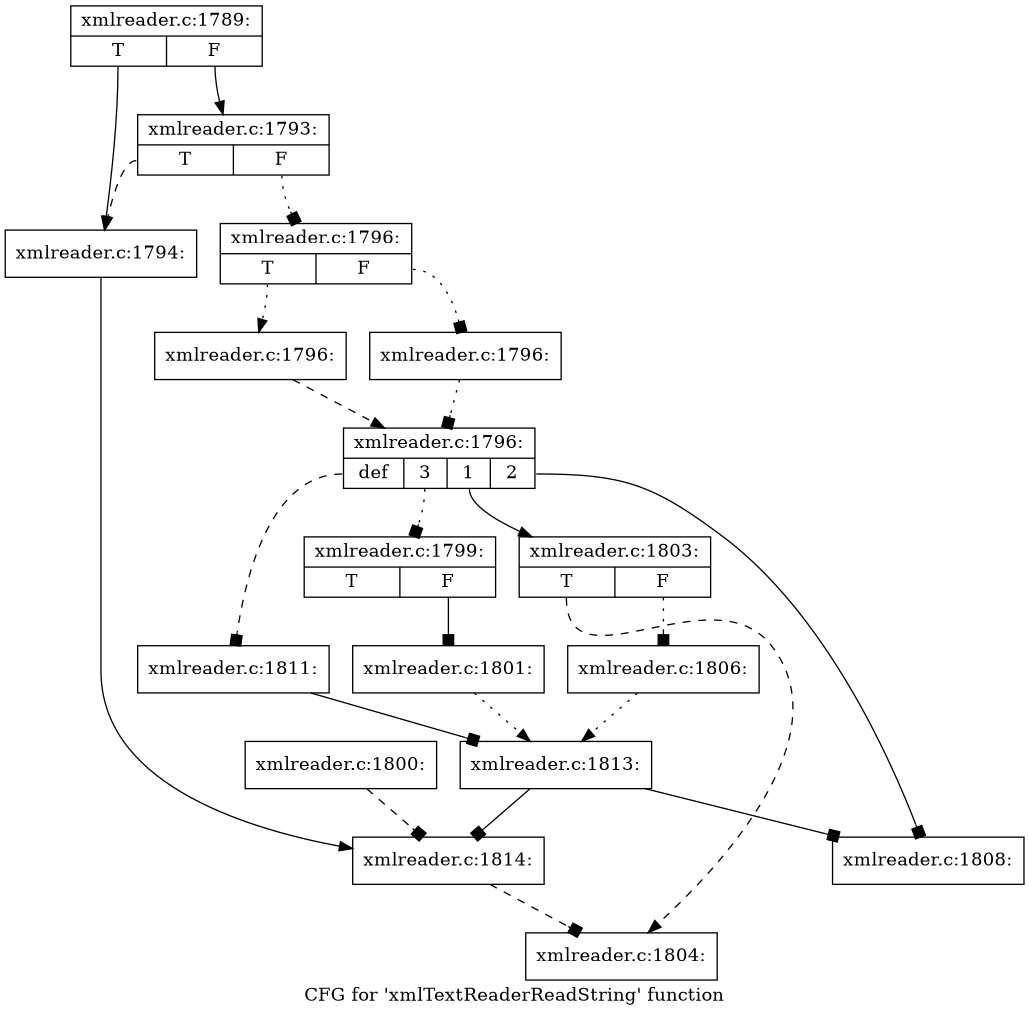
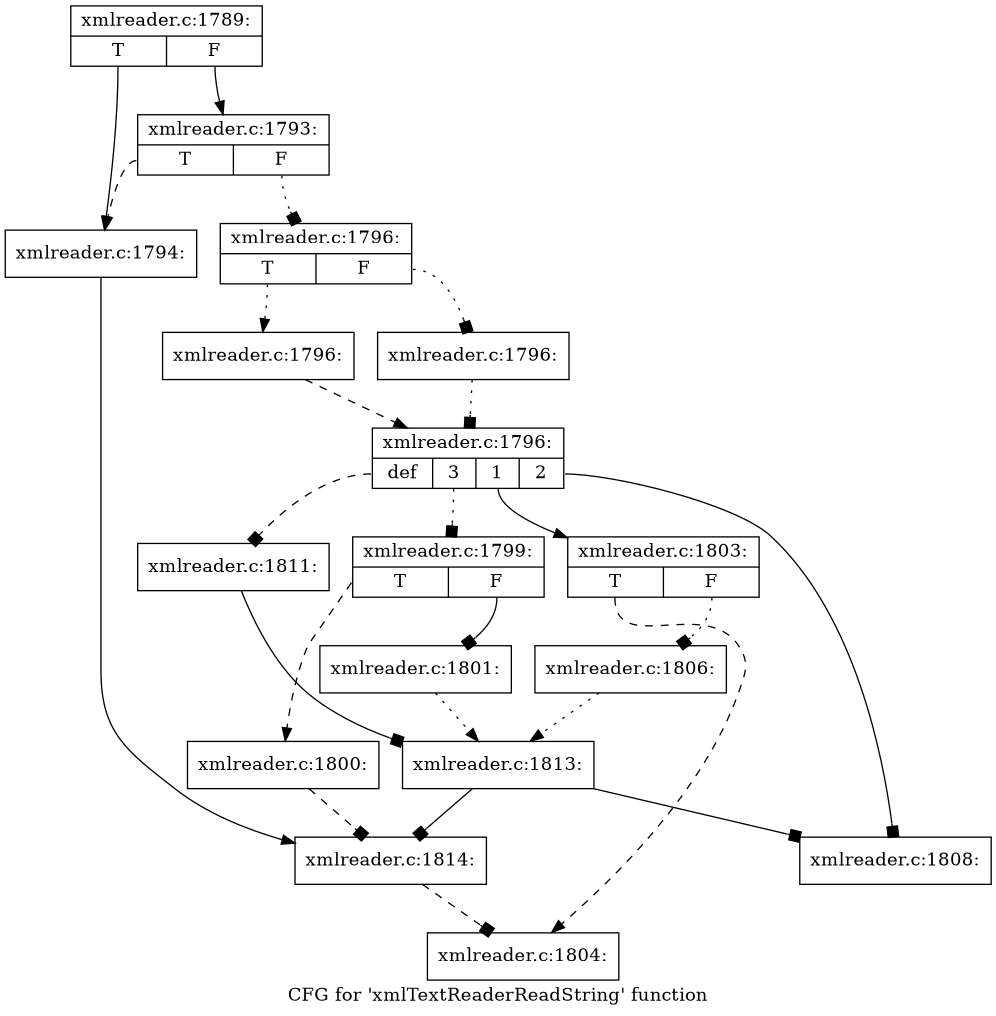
edge "xmlreader.c:1799:" -> "xmlreader.c:1800:": added
